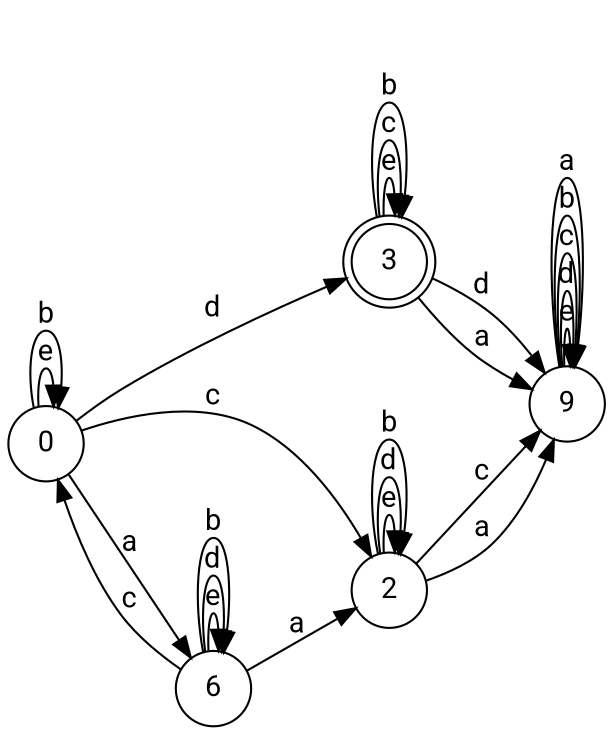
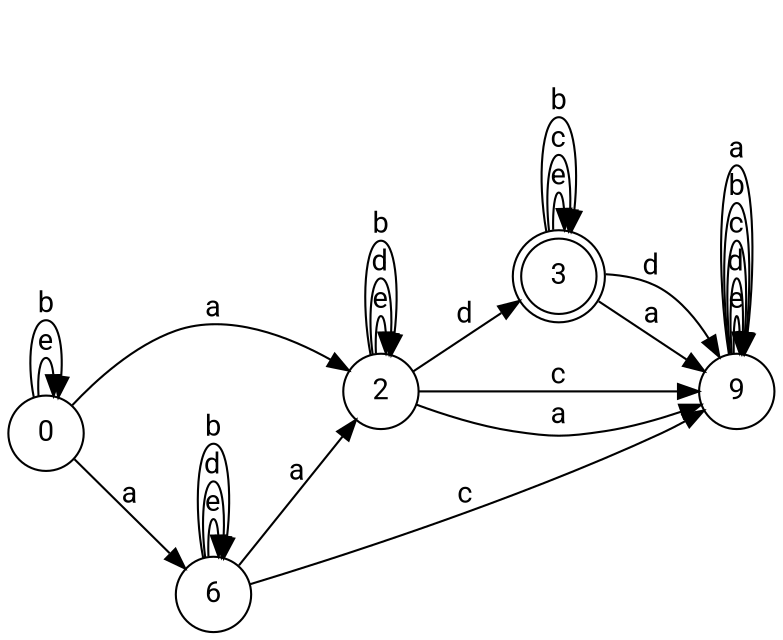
edge "0" -> "3": now "2" -> "3"
edge "0" -> "2": label "c" -> "a"
edge "6" -> "0": now "6" -> "9"
